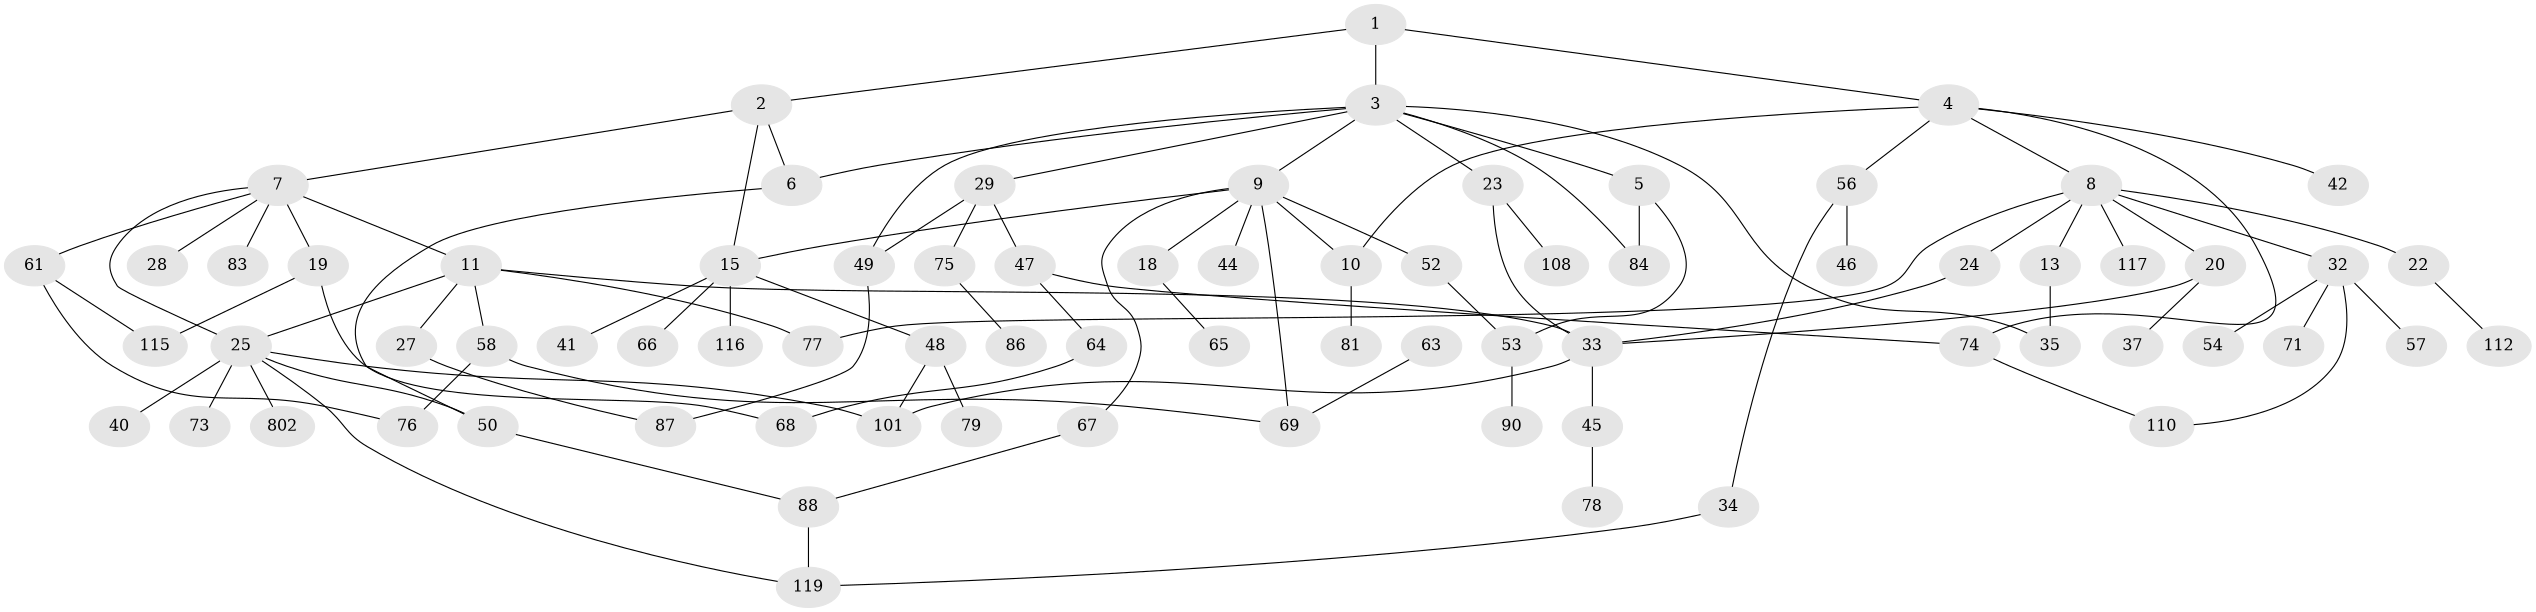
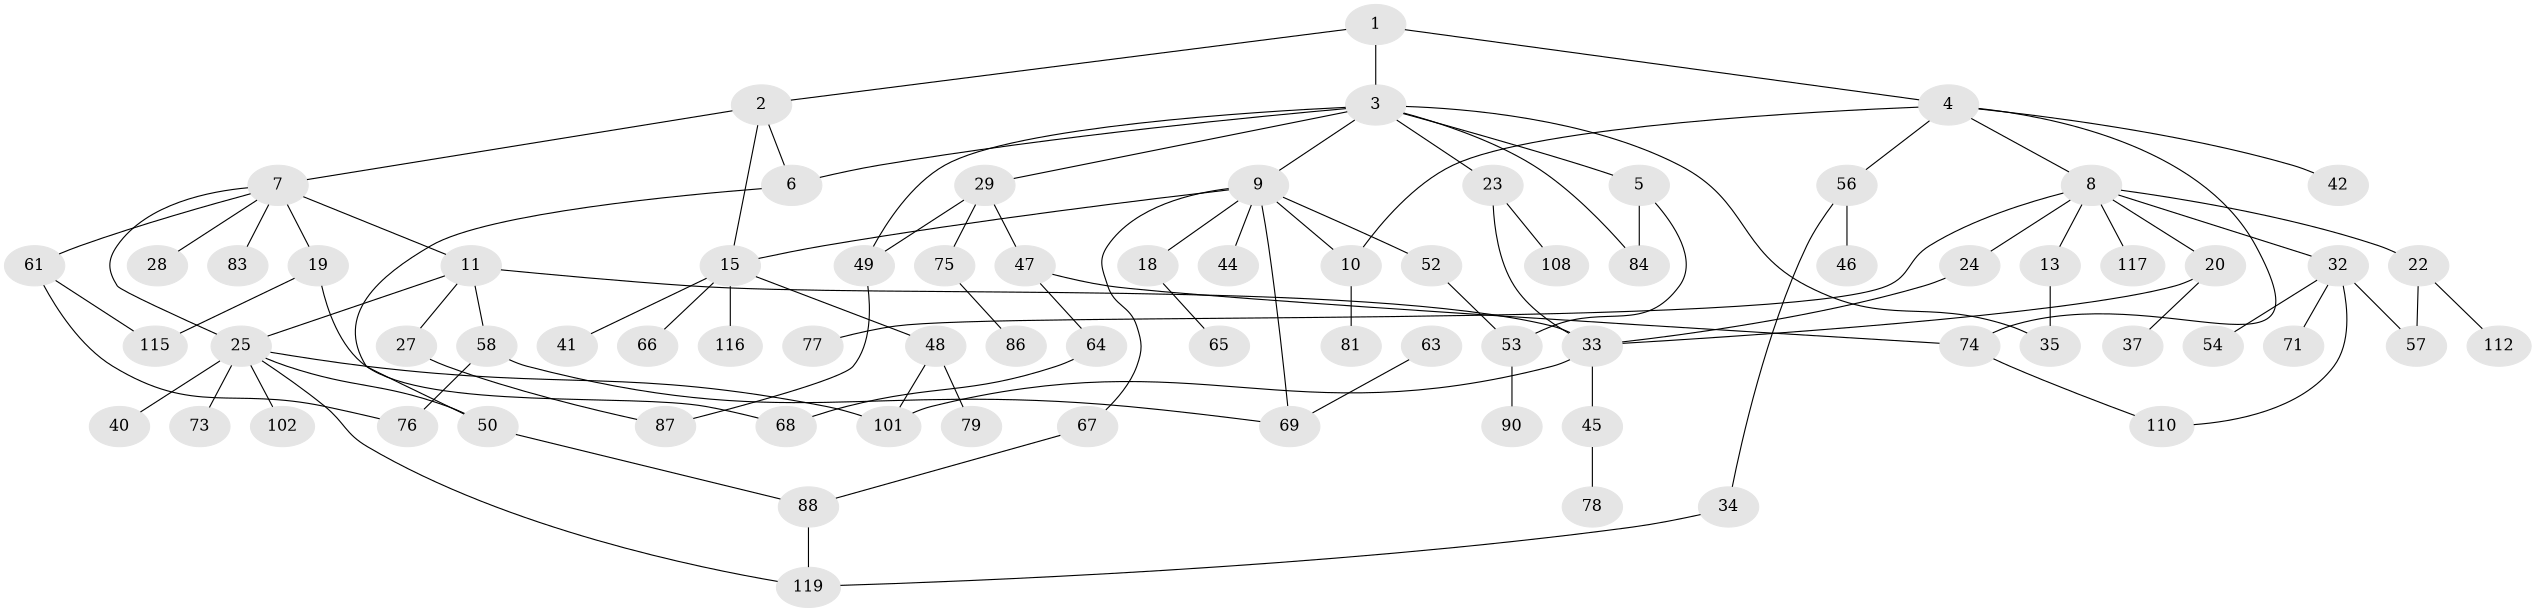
edge "11" -- "77": removed
edge "22" -- "57": added
node "802": label "802" -> "102"
